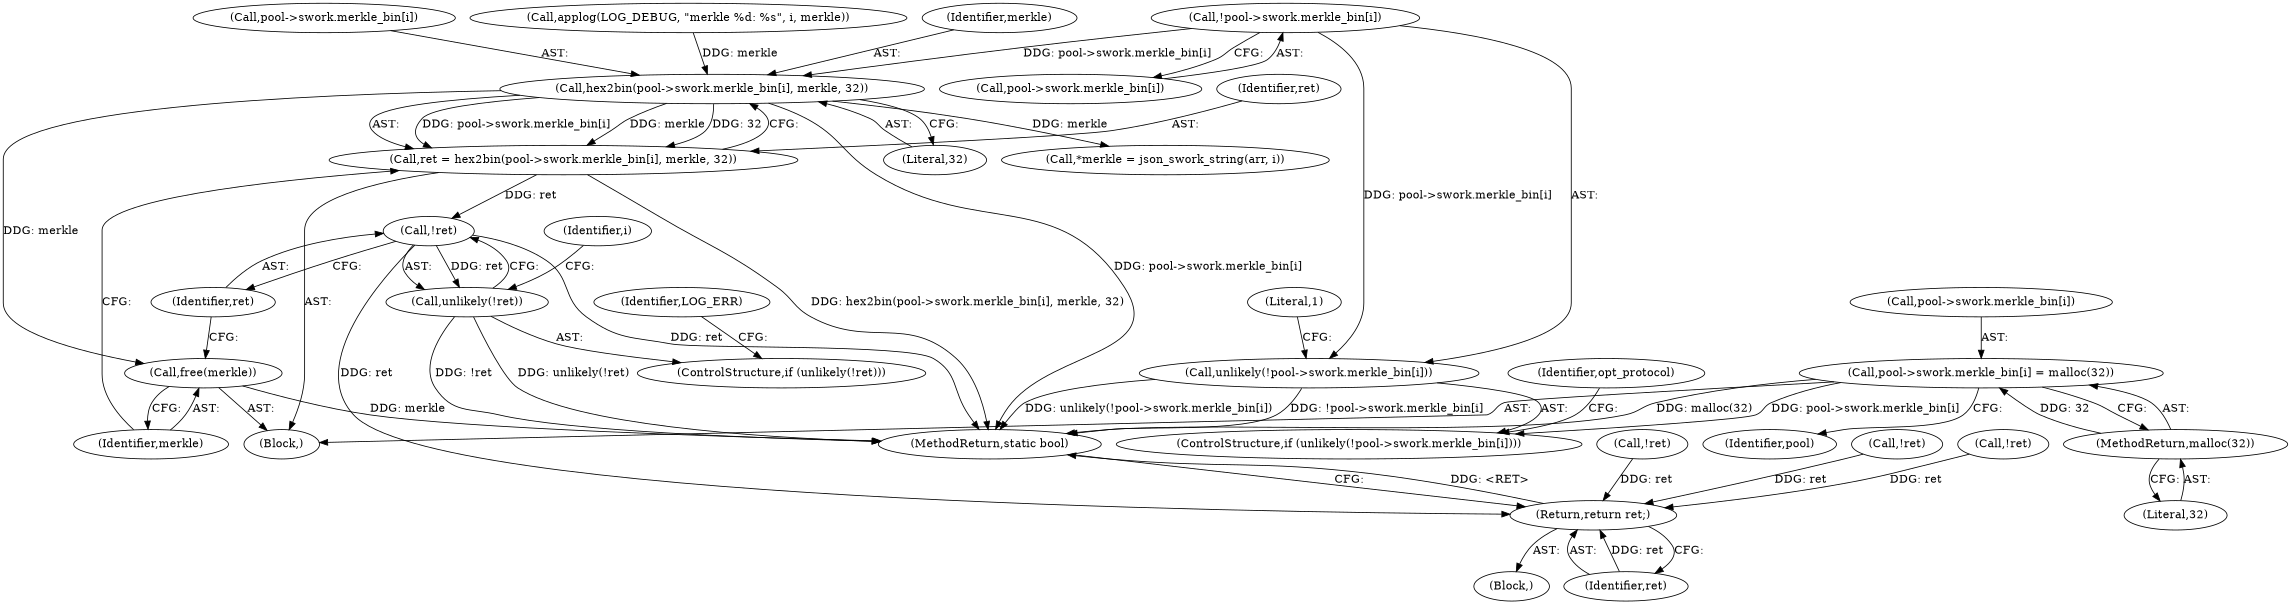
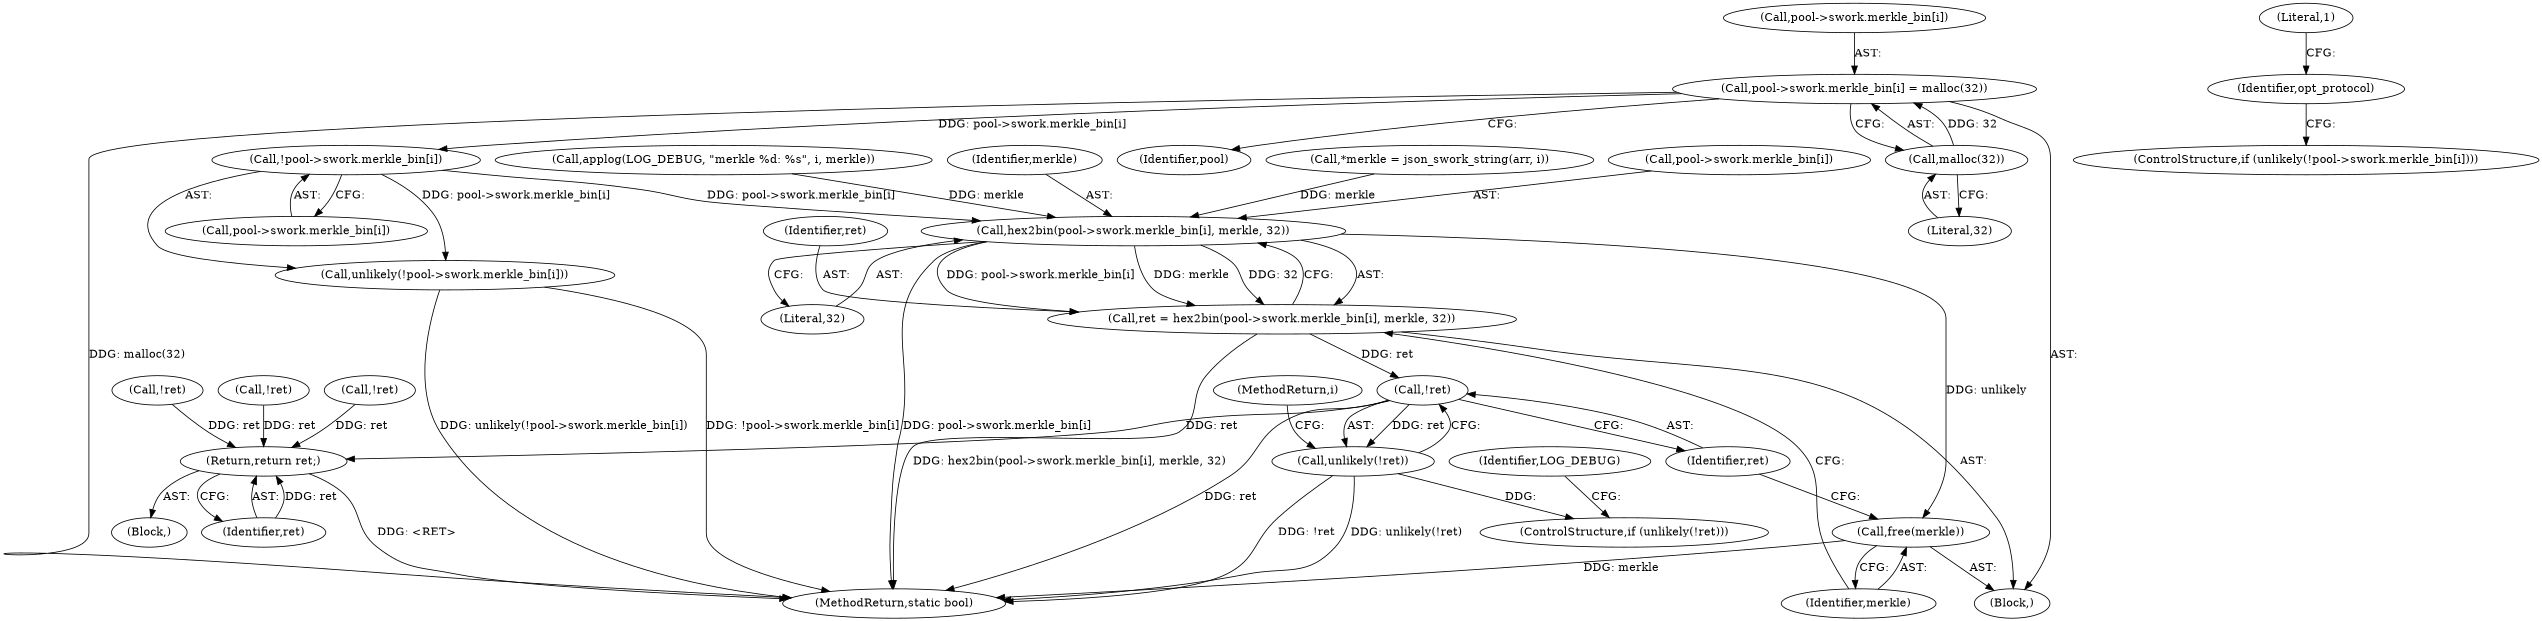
edge "(Call,hex2bin(pool->swork.merkle_bin[i], merkle, 32))" -> "(Call,*merkle = json_swork_string(arr, i))": reversed
edge "(Call,hex2bin(pool->swork.merkle_bin[i], merkle, 32))" -> "(Call,free(merkle))": label "DDG: merkle" -> "DDG: unlikely"
node "(Identifier,i)": label "(Identifier,i)" -> "(MethodReturn,i)"
node "(Identifier,LOG_ERR)": label "(Identifier,LOG_ERR)" -> "(Identifier,LOG_DEBUG)"
edge "(Literal,1)" -> "(Call,unlikely(!pool->swork.merkle_bin[i]))": now "(Literal,1)" -> "(Identifier,opt_protocol)"
edge "(Call,unlikely(!ret))" -> "(ControlStructure,if (unlikely(!ret)))": label "AST: " -> "DDG: "
edge "(Call,unlikely(!pool->swork.merkle_bin[i]))" -> "(ControlStructure,if (unlikely(!pool->swork.merkle_bin[i])))": removed, label "AST:"
edge "(Call,pool->swork.merkle_bin[i] = malloc(32))" -> "(ControlStructure,if (unlikely(!pool->swork.merkle_bin[i])))": now "(Call,pool->swork.merkle_bin[i] = malloc(32))" -> "(Call,!pool->swork.merkle_bin[i])"
node "(MethodReturn,malloc(32))": label "(MethodReturn,malloc(32))" -> "(Call,malloc(32))"
edge "(MethodReturn,static bool)" -> "(Return,return ret;)": removed, label "CFG:"
